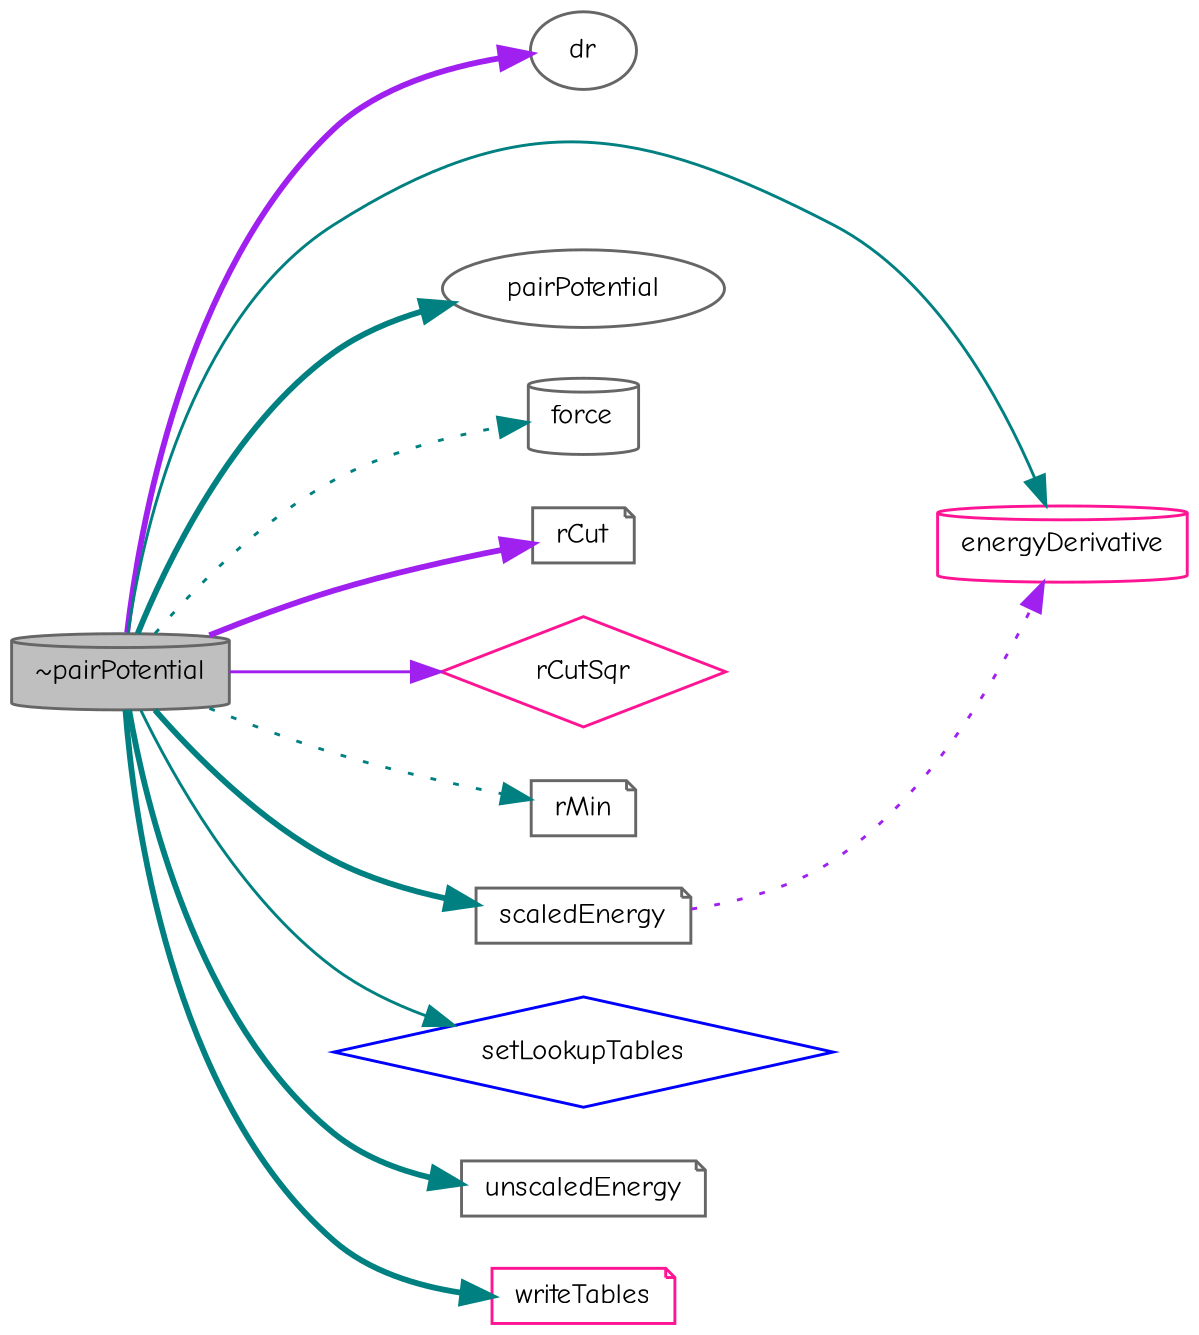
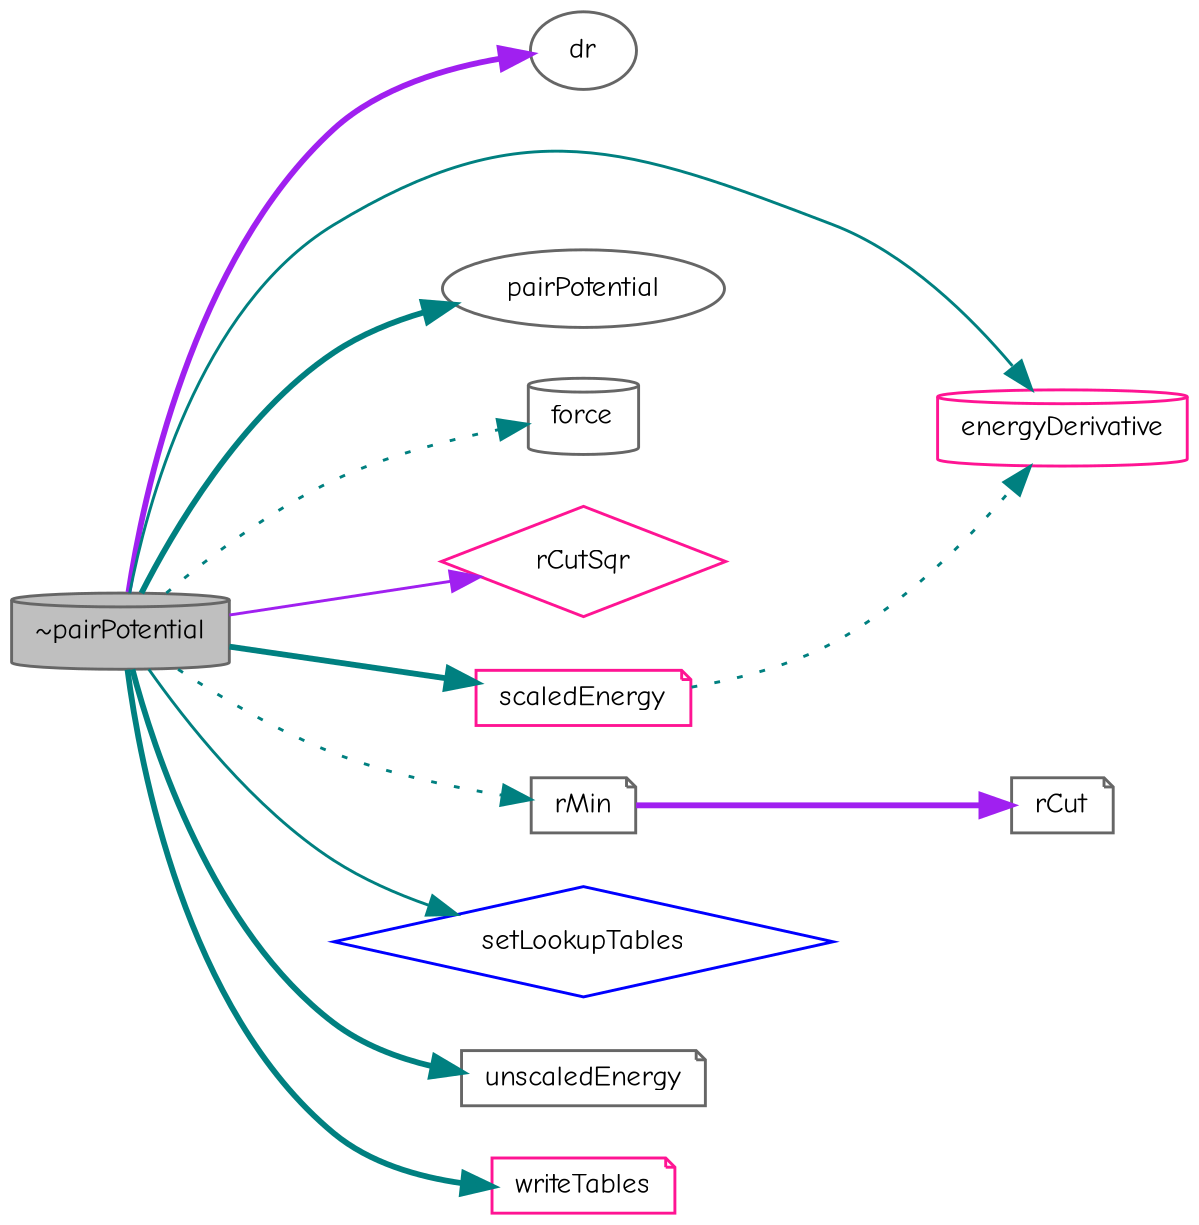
edge "~pairPotential" -> "rCut": now "rMin" -> "rCut"
edge "scaledEnergy" -> "energyDerivative": color purple -> teal
node "scaledEnergy": color gray40 -> deeppink
